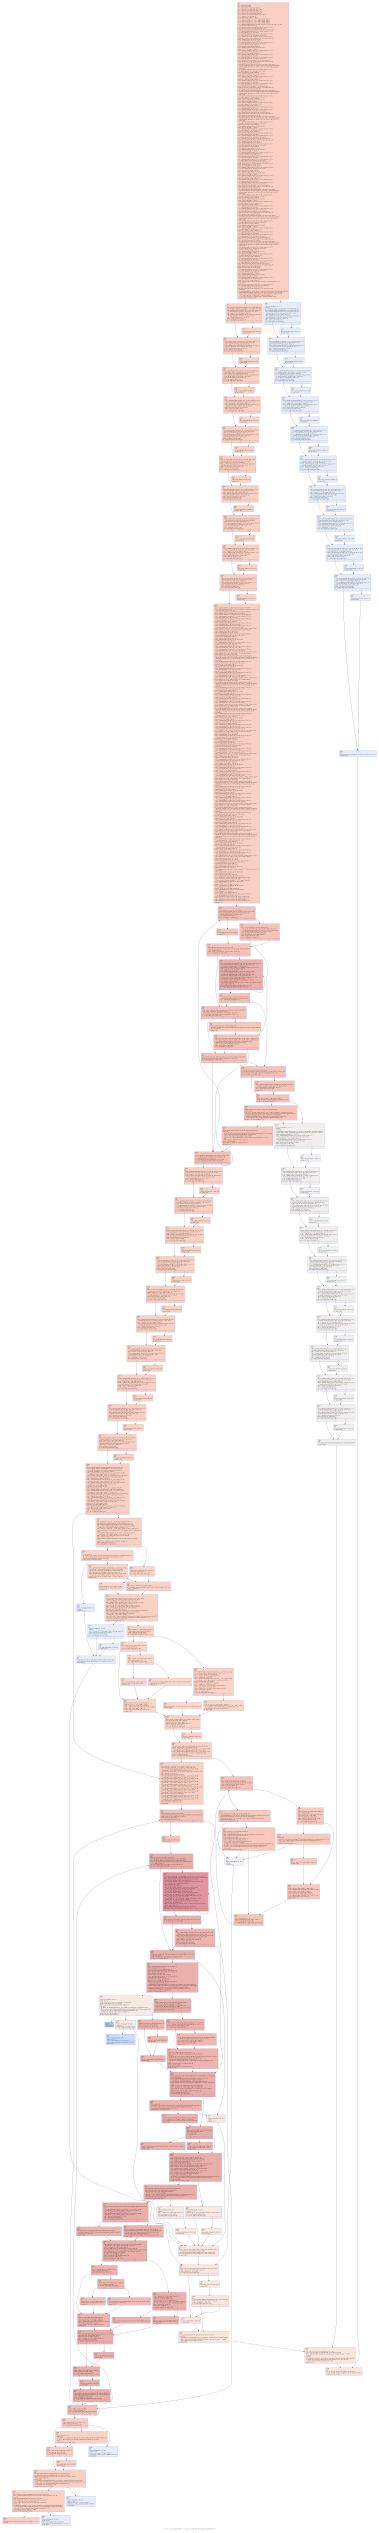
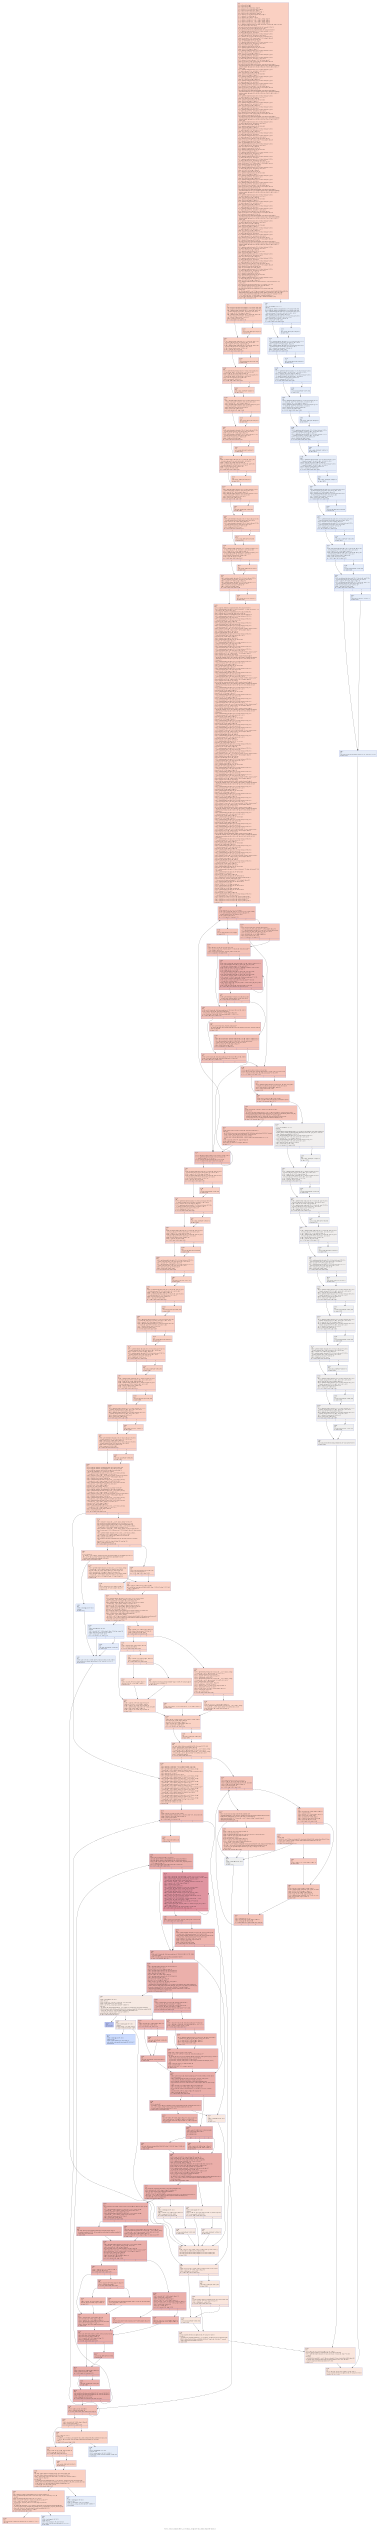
edge "%362:" -> "%538:": now "%536:" -> "%538:"
